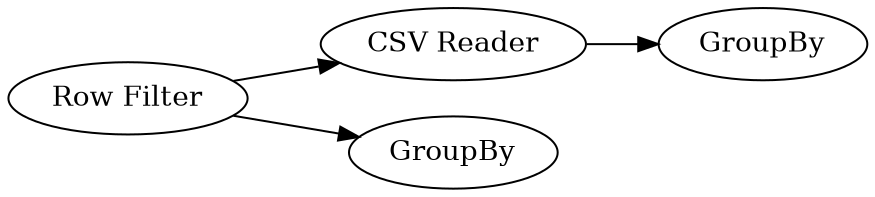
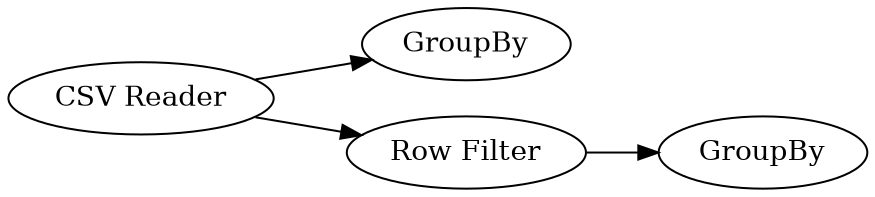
edge "Row Filter" -> "CSV Reader": reversed
